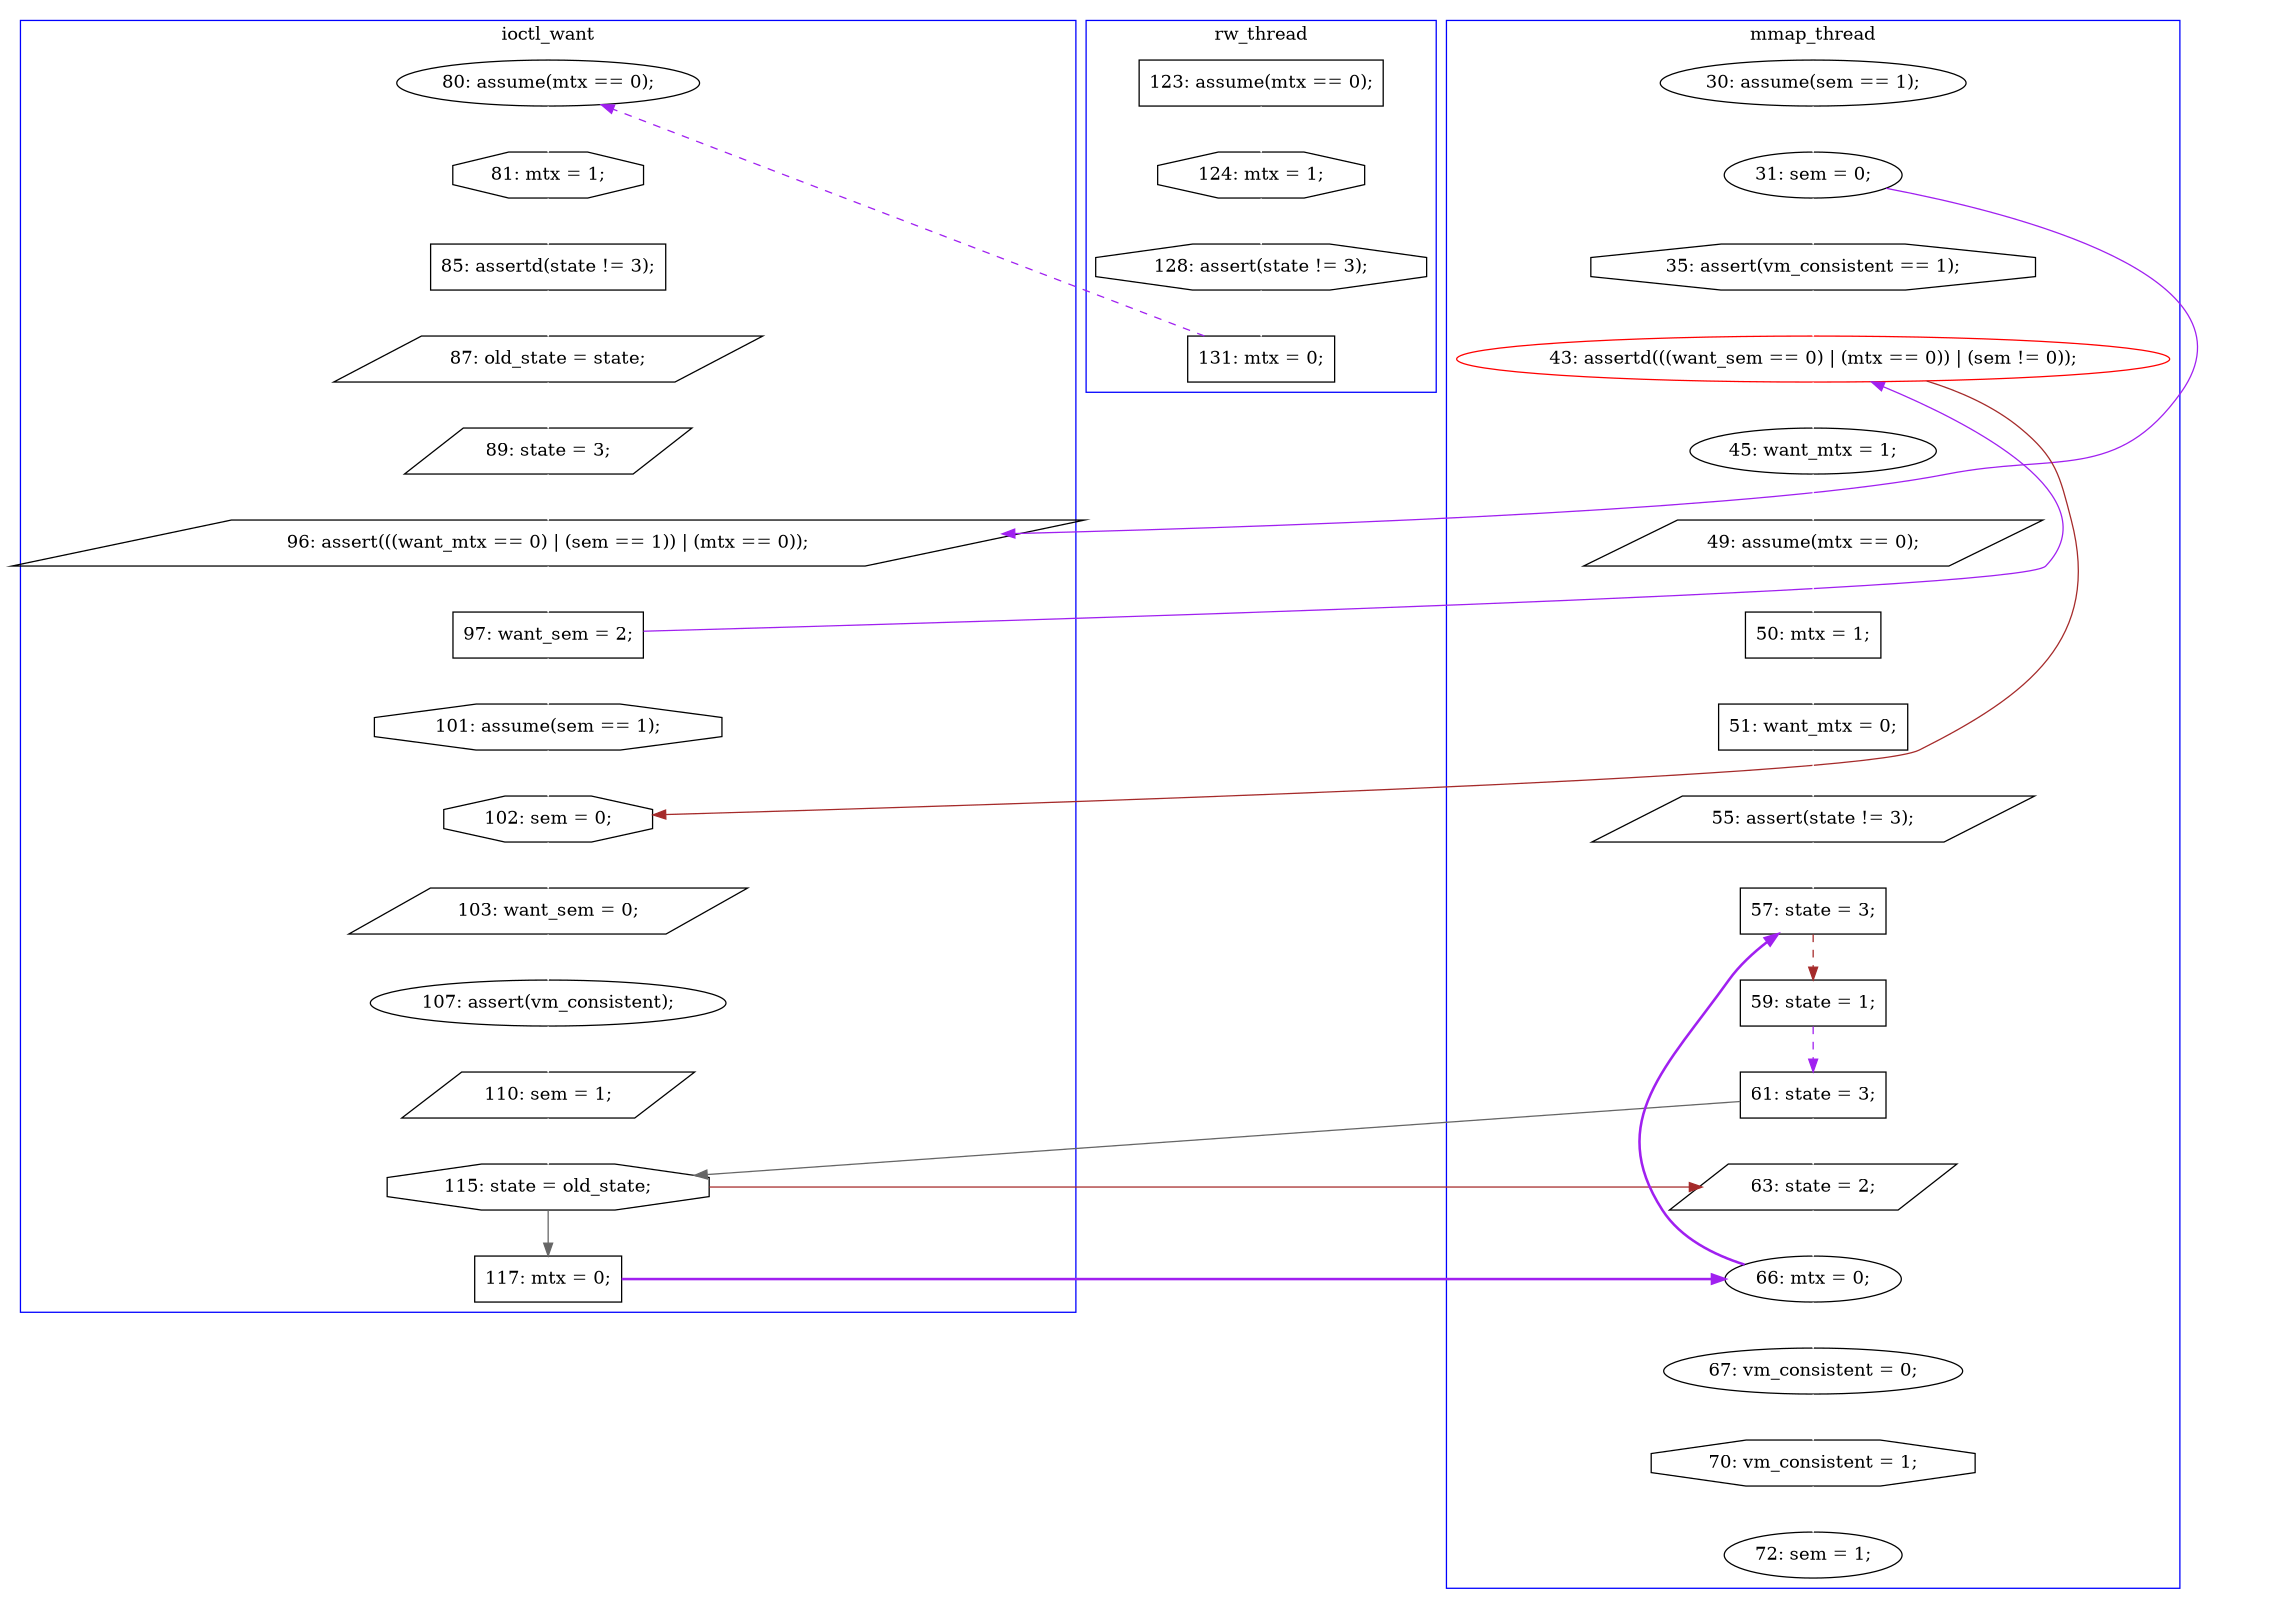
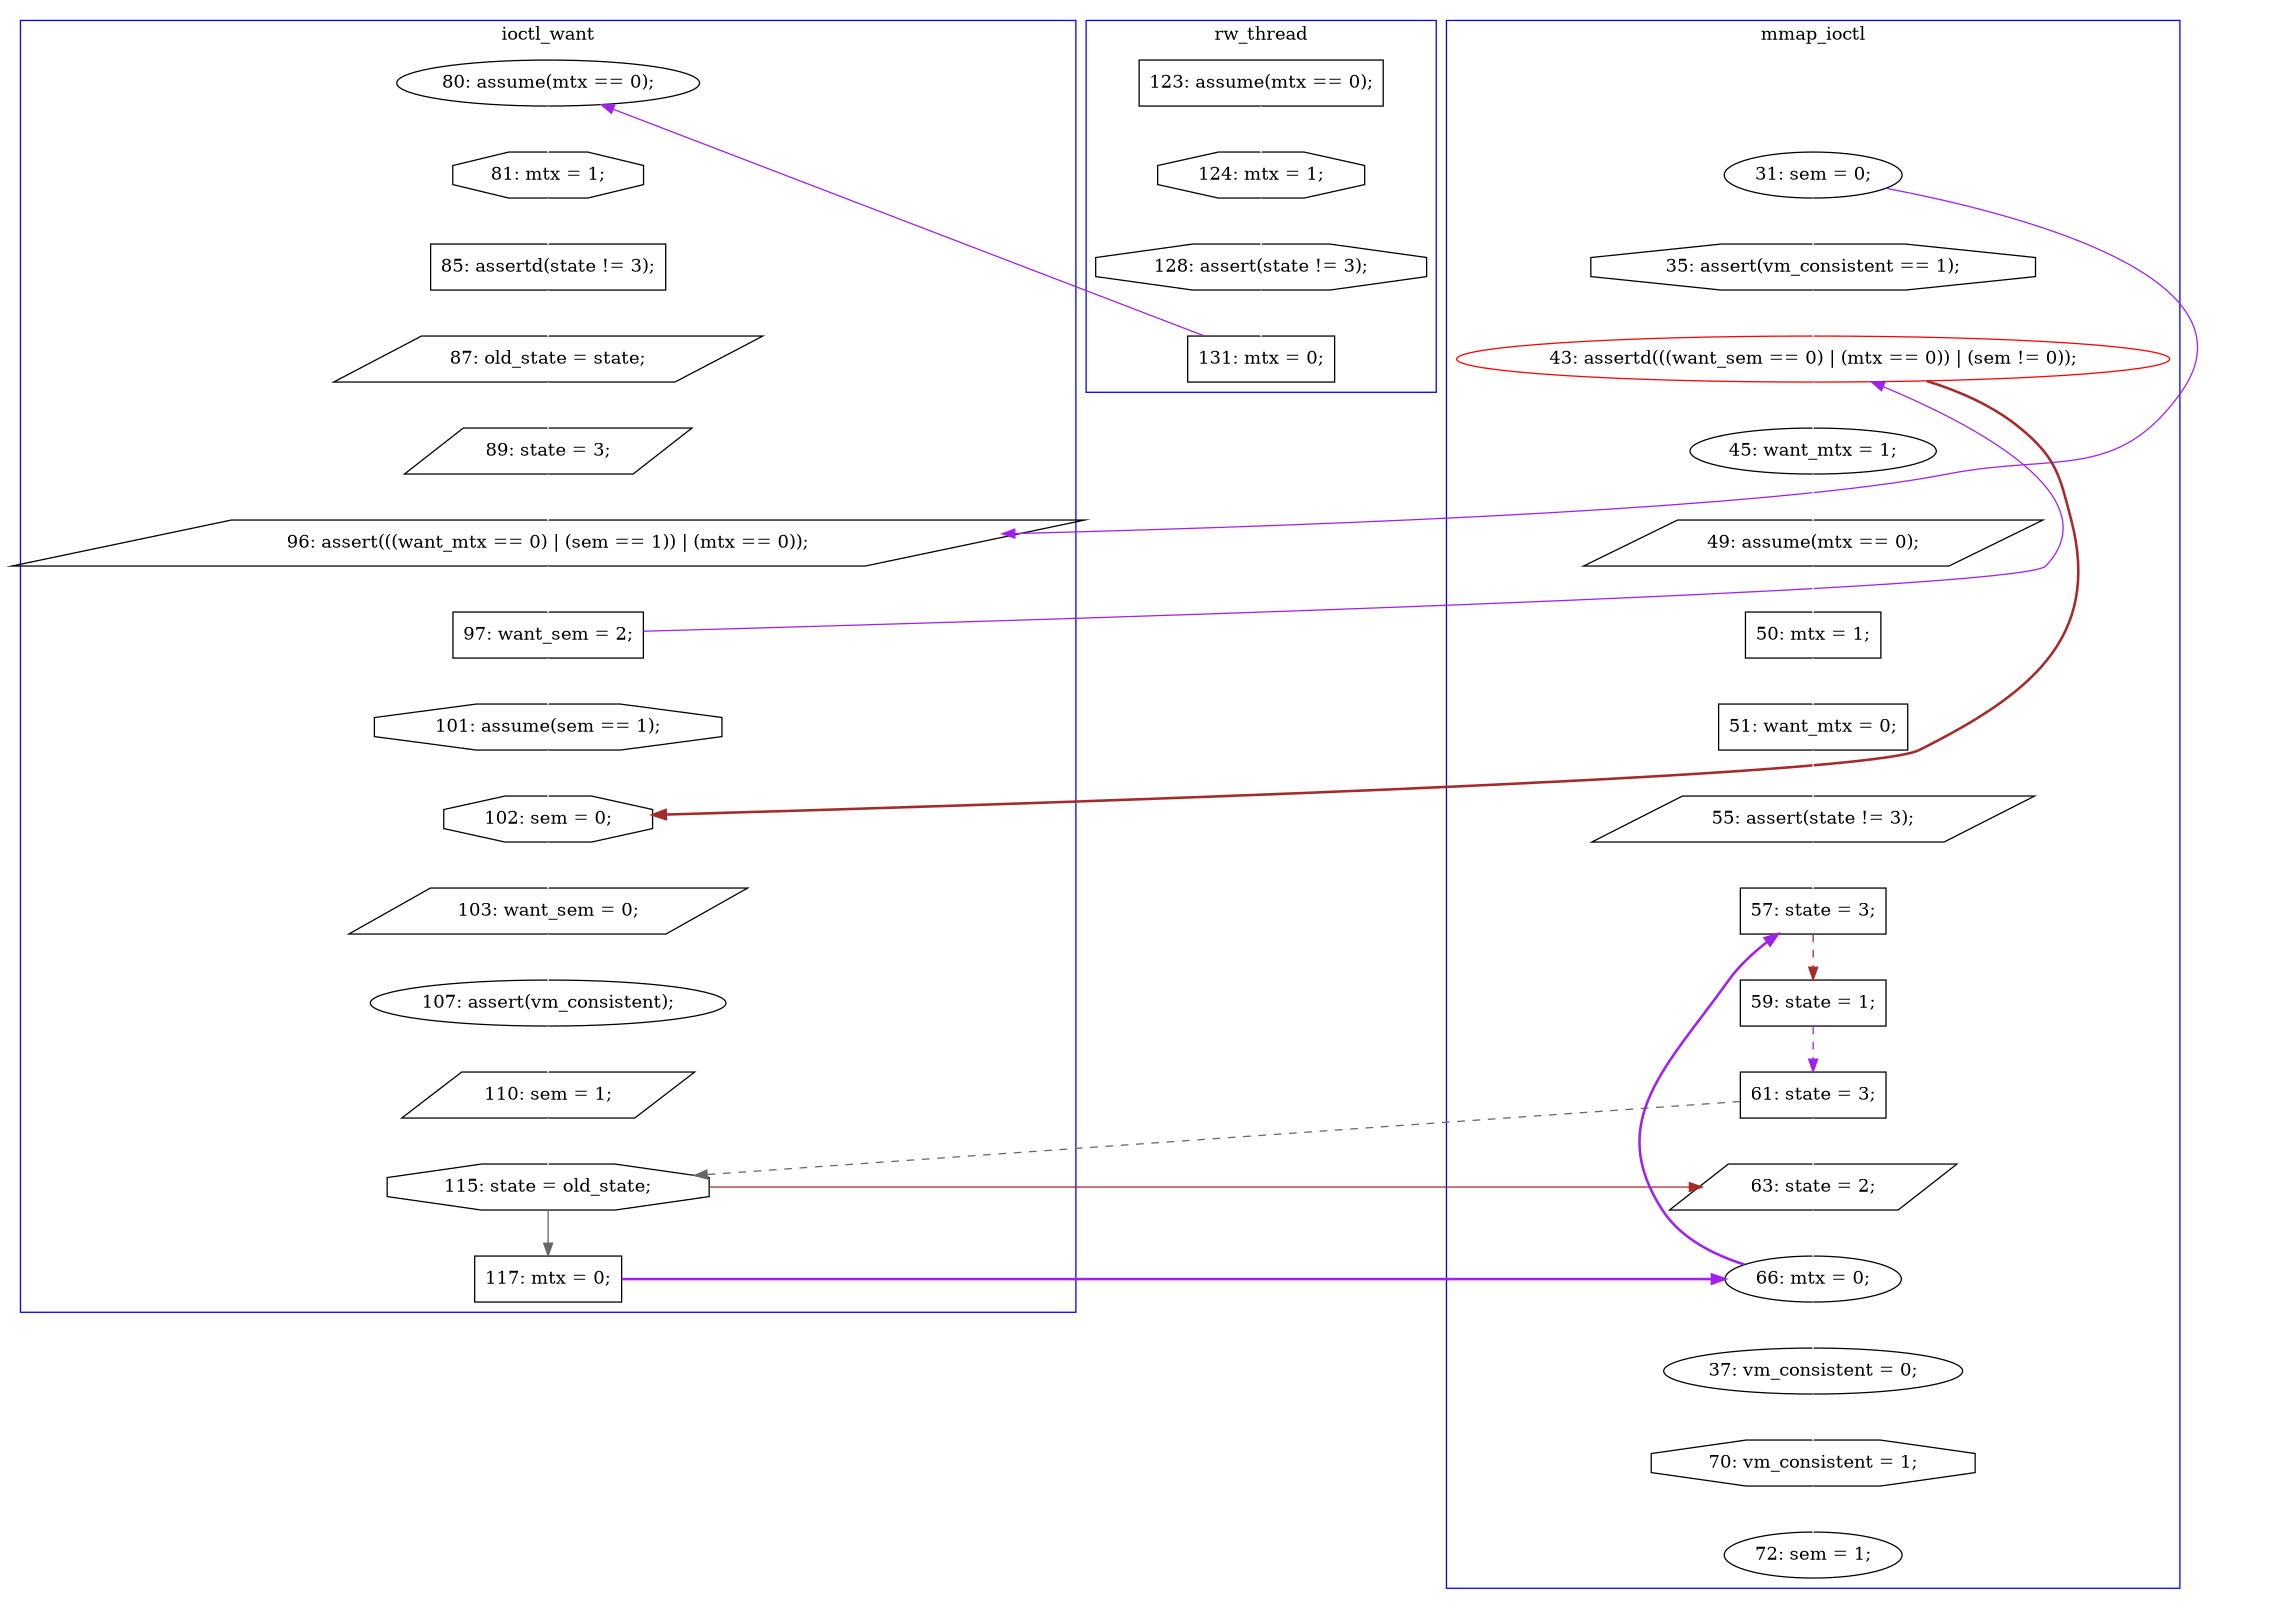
cluster "mmap_thread": label "mmap_thread" -> "mmap_ioctl"
node "30: assume(sem == 1);": removed
edge "131: mtx = 0;" -> "80: assume(mtx == 0);": style dashed -> solid
edge "43: assertd(((want_sem == 0) | (mtx == 0)) | (sem != 0));" -> "102: sem = 0;": style solid -> bold
edge "61: state = 3;" -> "115: state = old_state;": style solid -> dashed
node "67: vm_consistent = 0;": label "67: vm_consistent = 0;" -> "37: vm_consistent = 0;"
